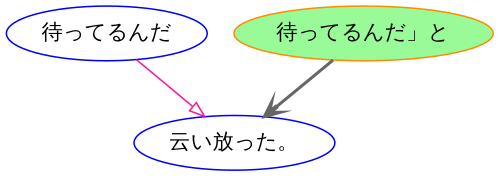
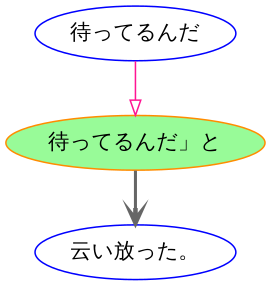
edge "待ってるんだ" -> "云い放った。": now "待ってるんだ" -> "待ってるんだ」と"
